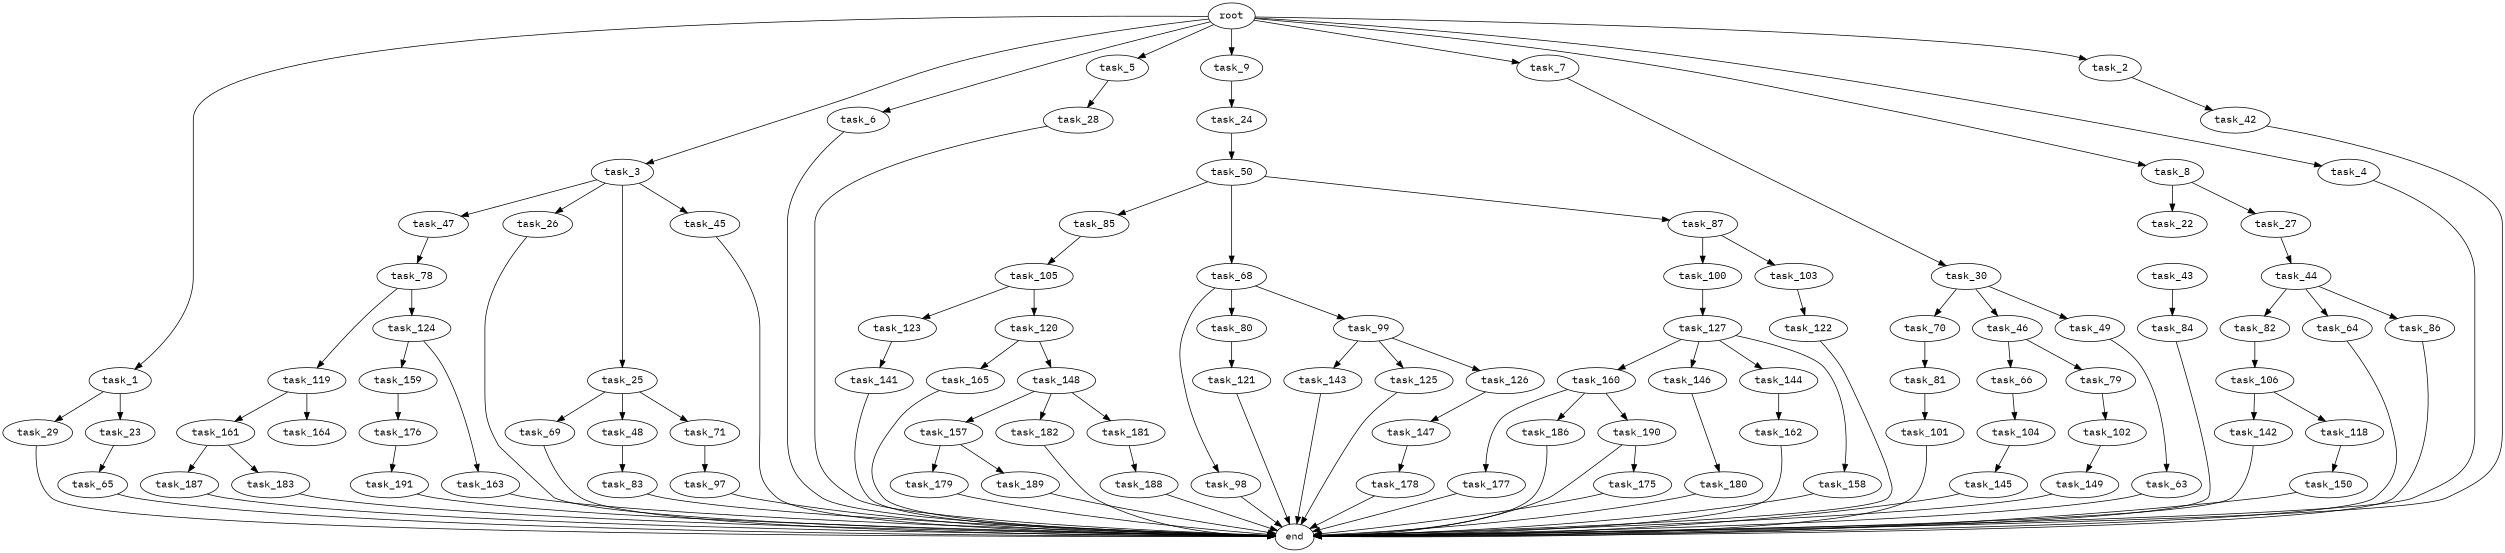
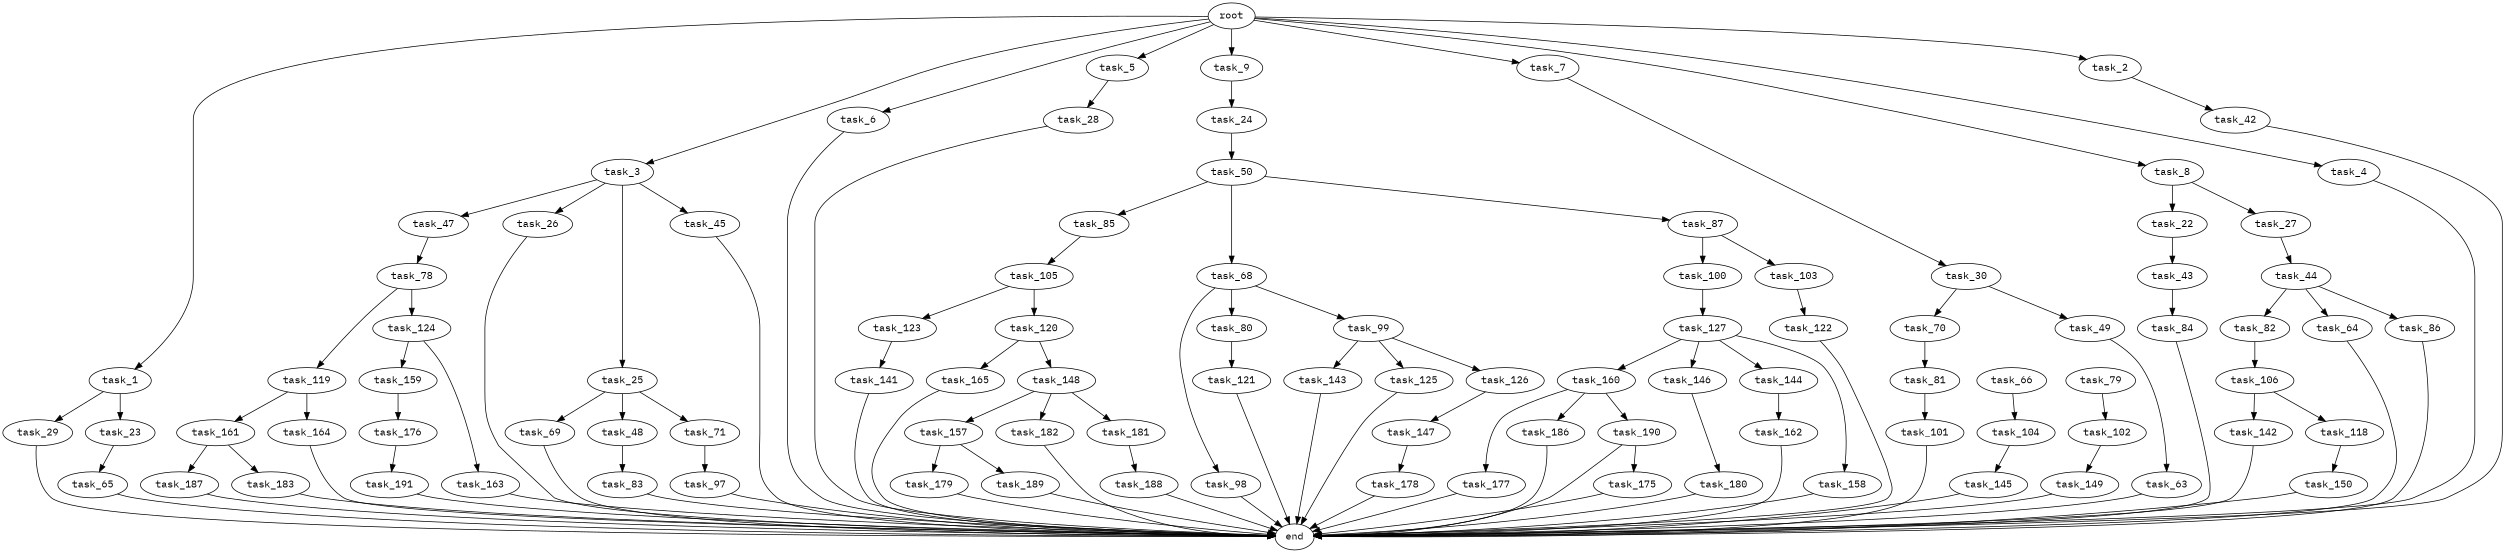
edge "task_22" -> "task_43": added
node "task_46": removed
edge "task_164" -> "end": added
